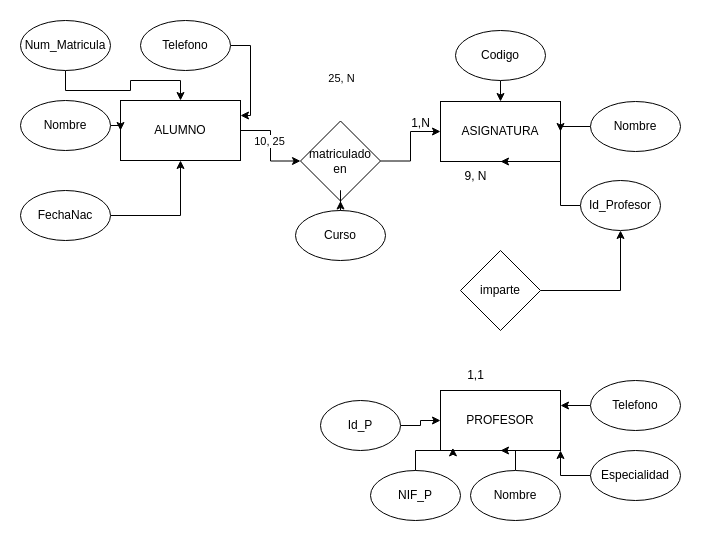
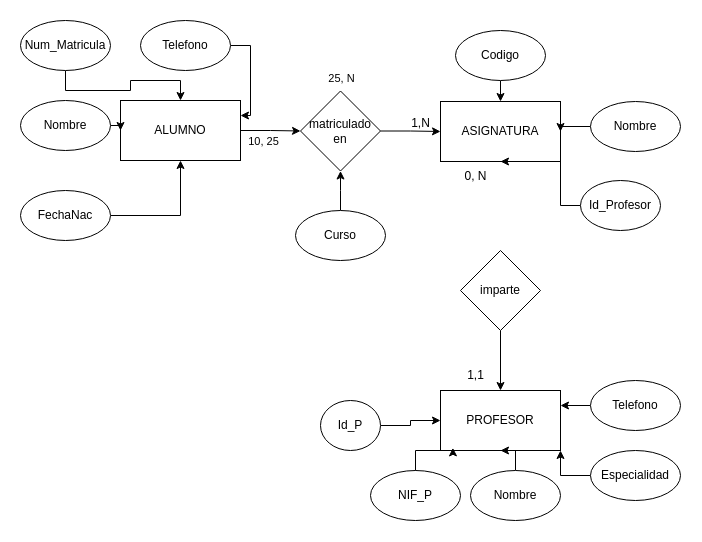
node "matriculado en": moved (341, 161) -> (341, 131)
node "9, N": label "9, N" -> "0, N"
edge "imparte" -> "Id_Profesor": now "imparte" -> "PROFESOR"
node "Id_P": size 80x50 -> 60x50
